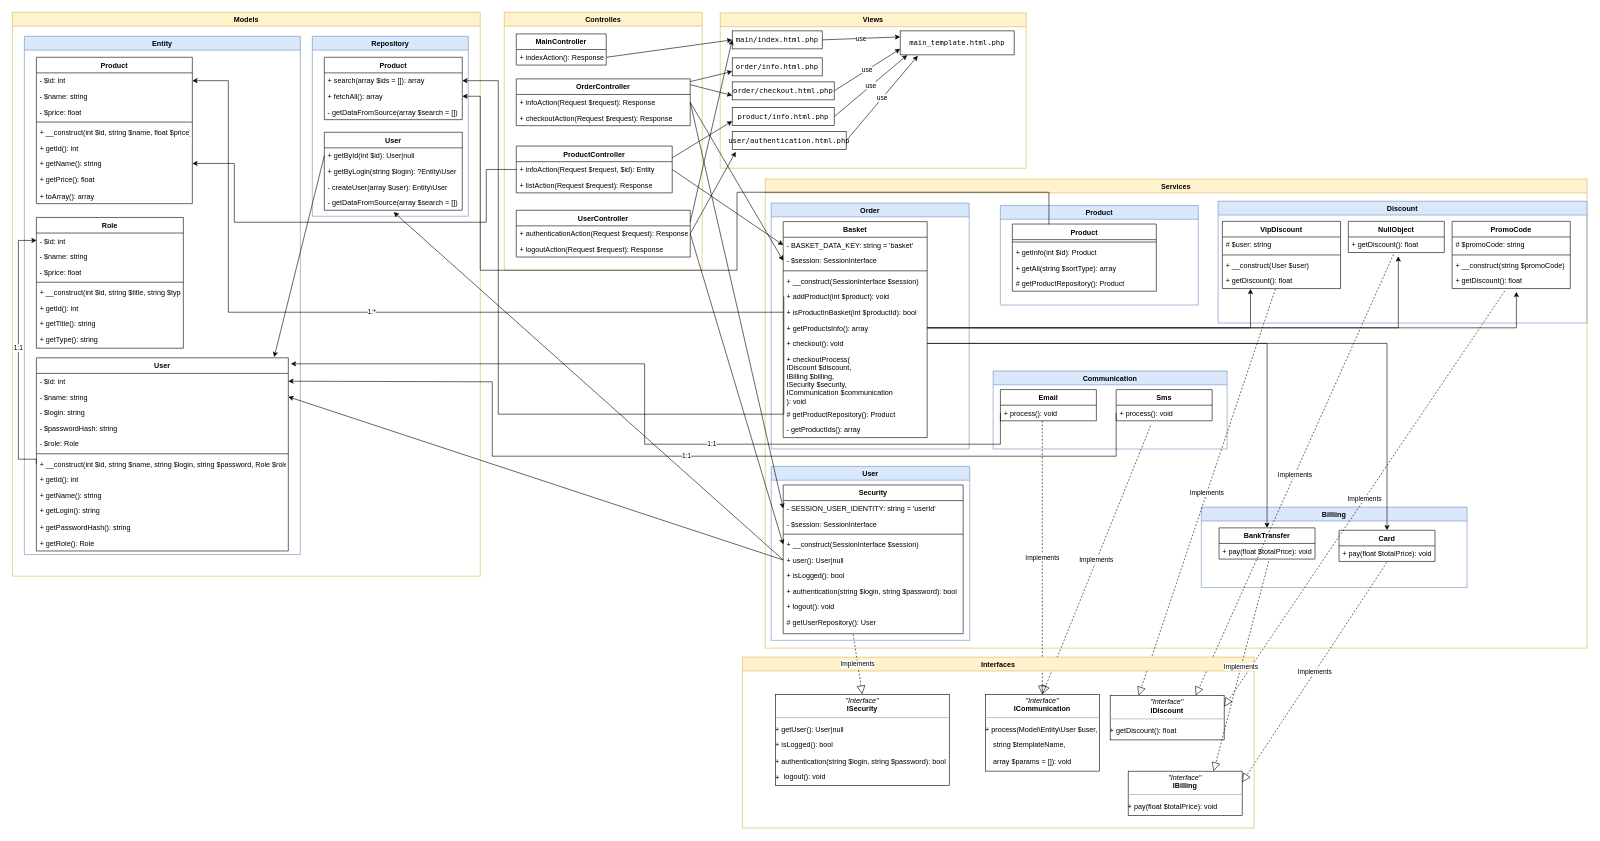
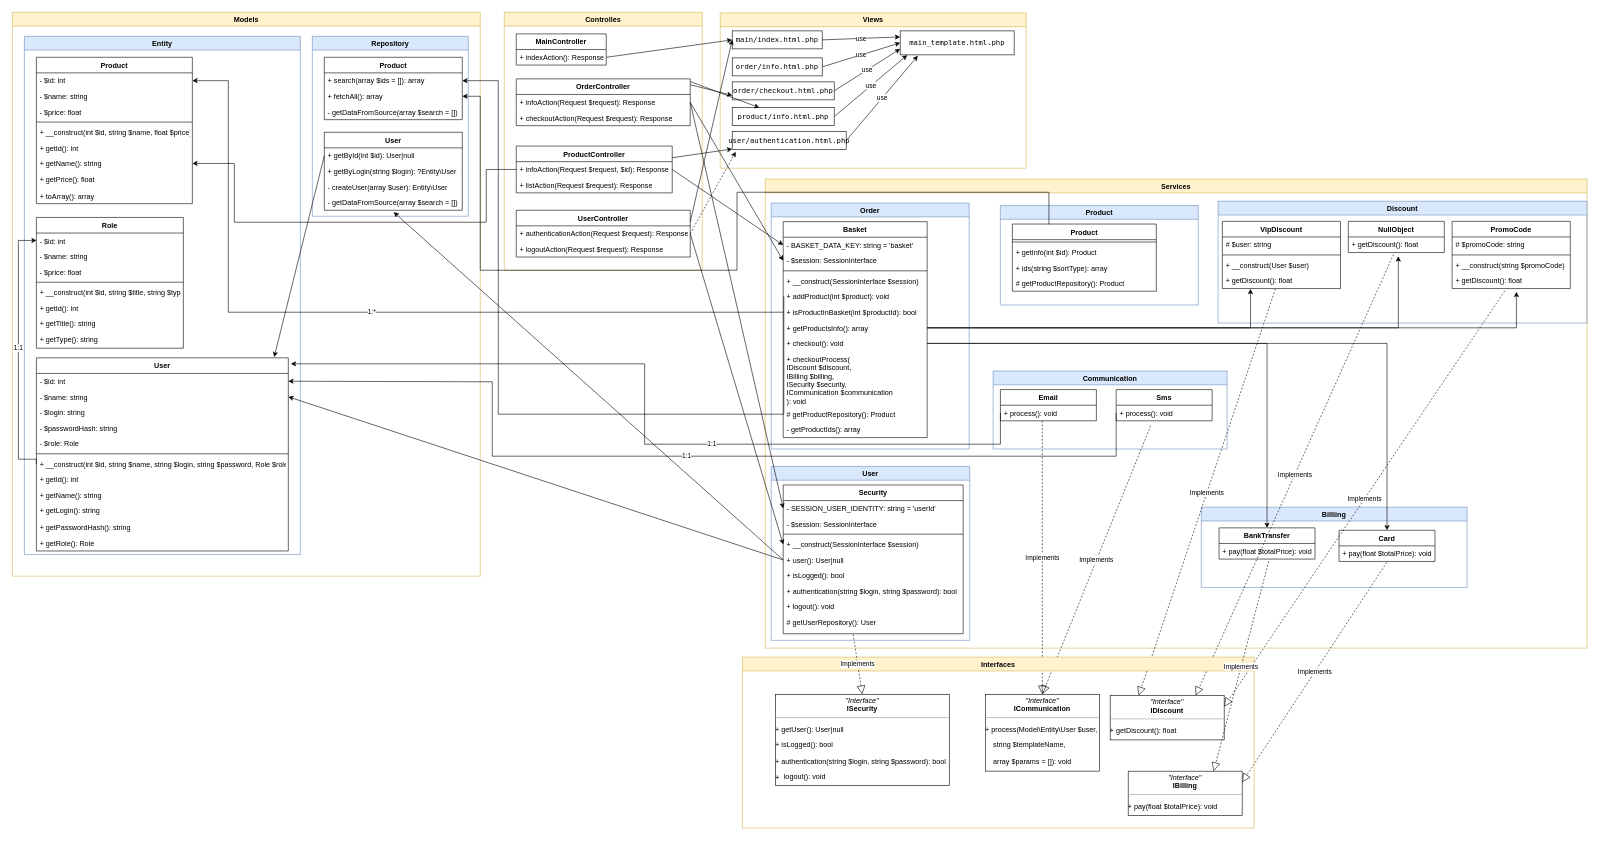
edge "order/info.html.php" -> "main_template.html.php": added, label "use"
edge "OrderController" -> "order/info.html.php": now "OrderController" -> "product/info.html.php"
edge "ProductController" -> "product/info.html.php": now "ProductController" -> "user/authentication.html.php"
node "+ infoAction(Request $request, $id): Entity": label "+ infoAction(Request $request, $id): Entity" -> "+ infoAction(Request $request, $id): Response"
edge "+ authenticationAction(Request $request): Response" -> "user/authentication.html.php": style solid -> dashed
node "+ getAll(string $sortType): array": label "+ getAll(string $sortType): array" -> "+ ids(string $sortType): array"
